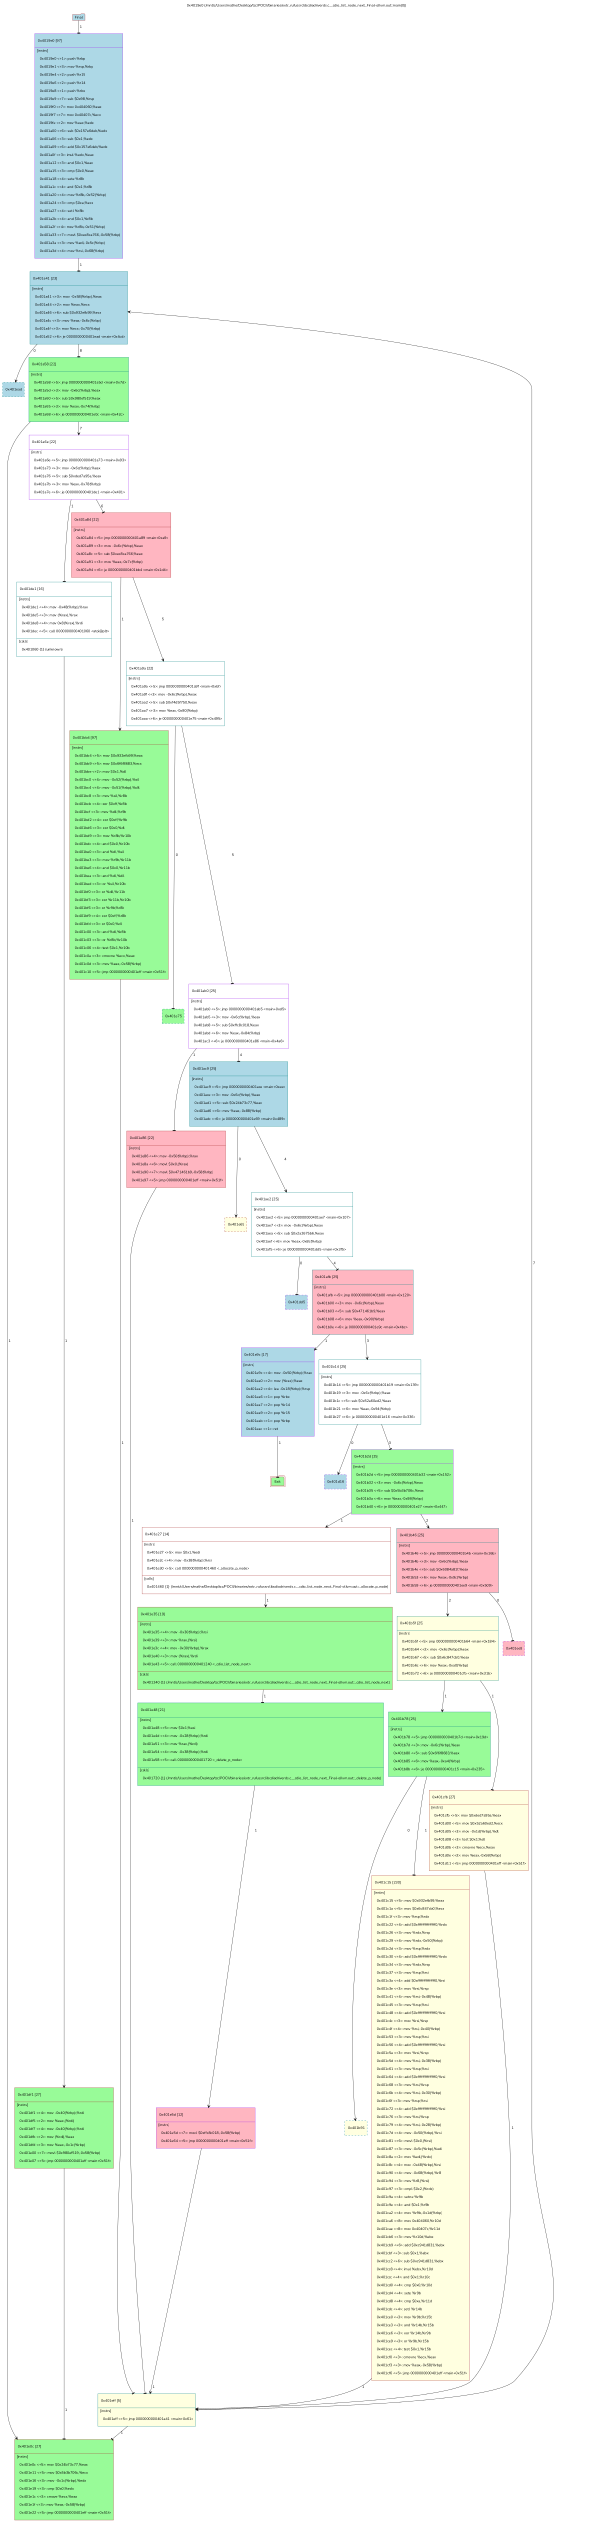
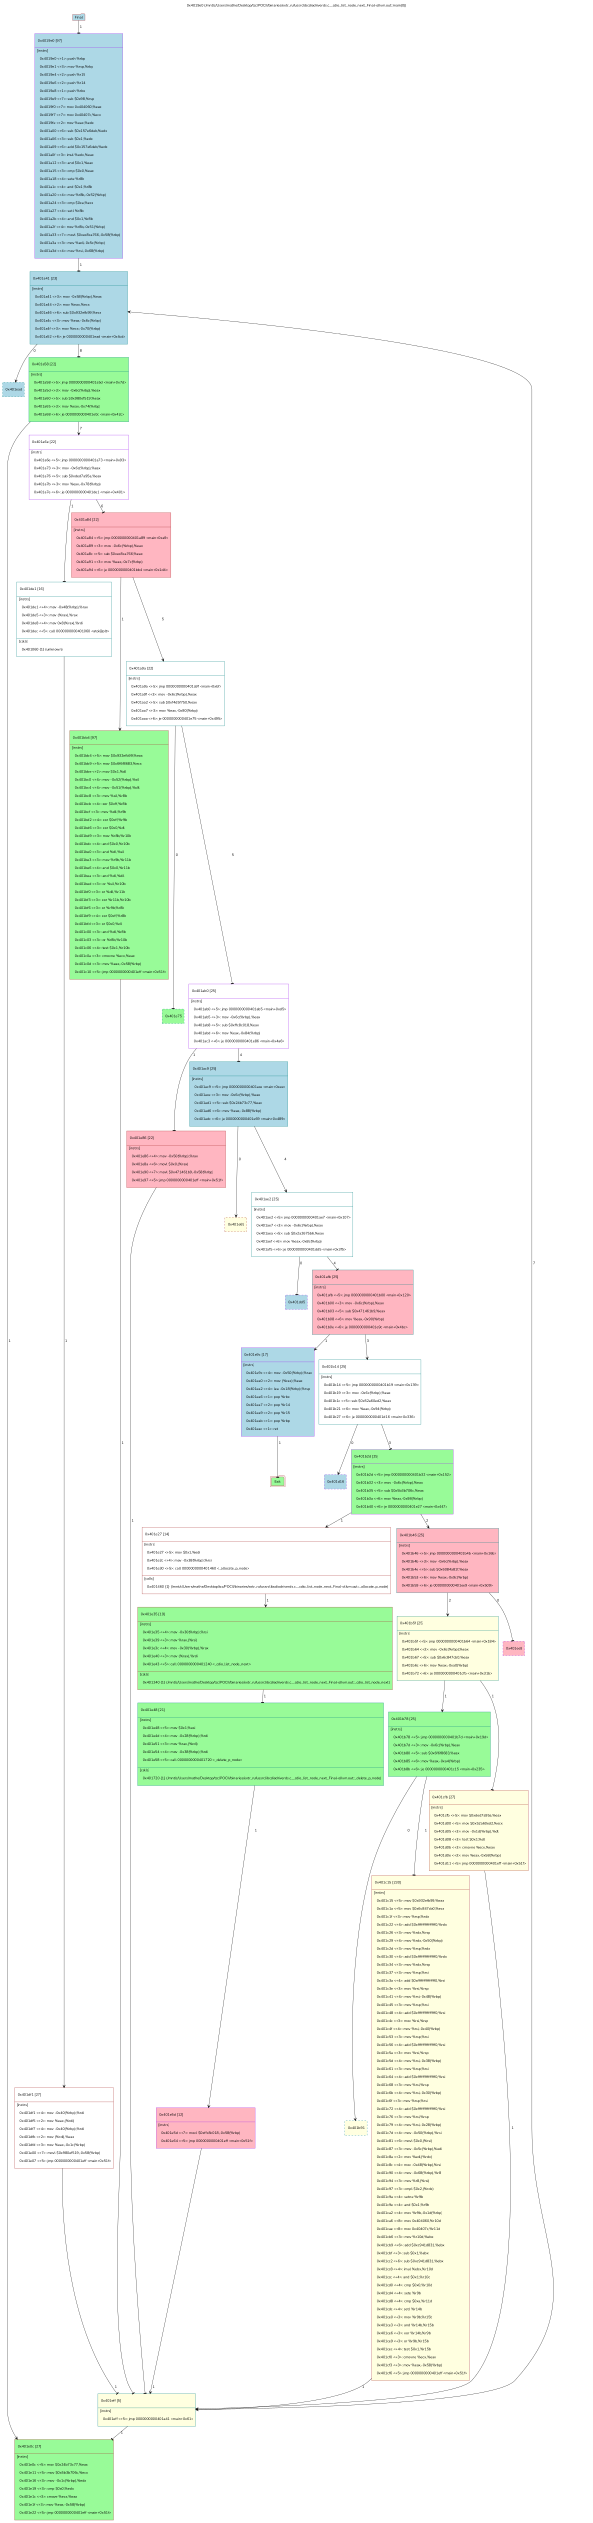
node "0x401df1 [27]": fillcolor palegreen -> white
edge "0x401df1 [27]" -> "0x401e0c [27]": now "0x401df1 [27]" -> "0x401eff [5]"
